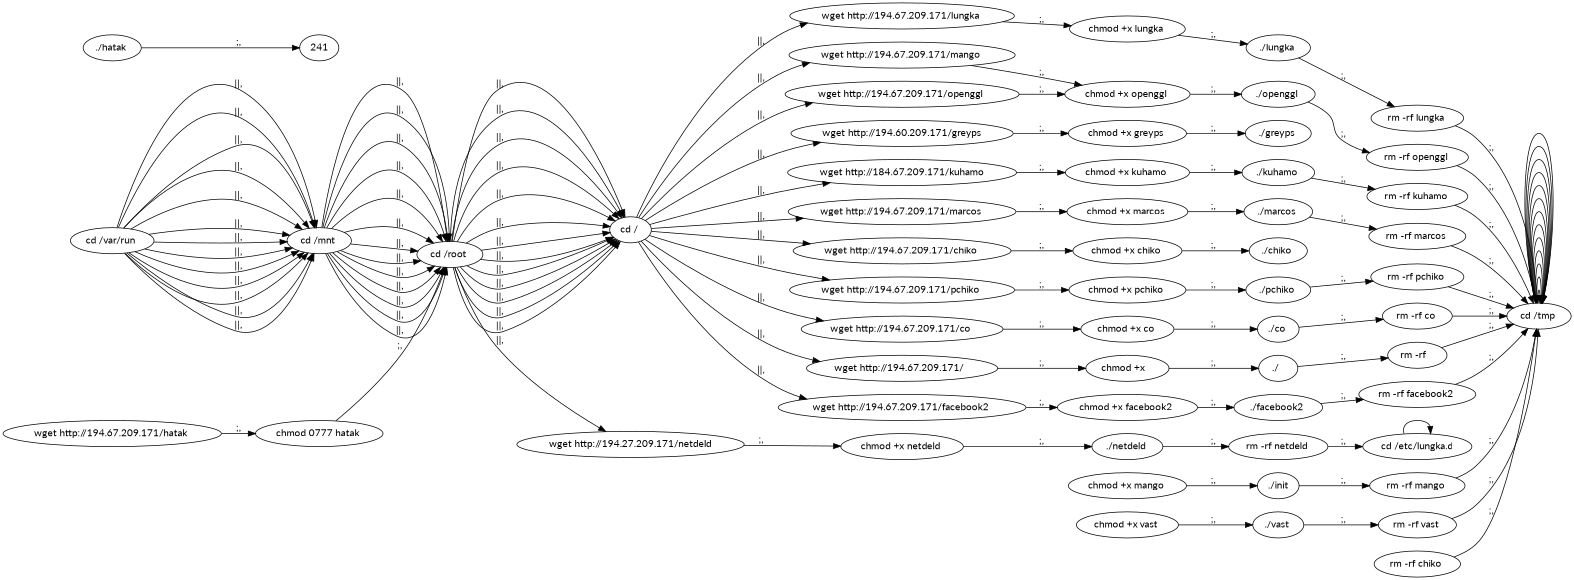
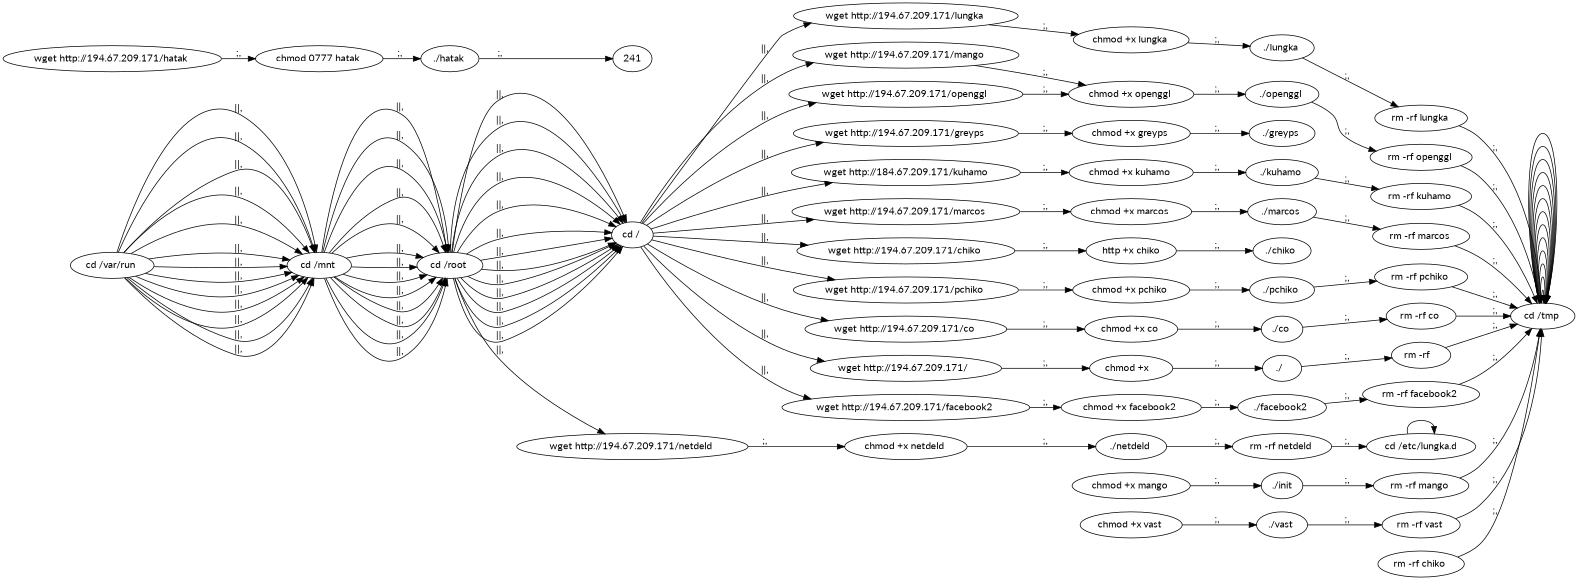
node "wget http://194.60.209.171/greyps": label "wget http://194.60.209.171/greyps" -> "wget http://194.67.209.171/greyps"
node "chmod +x chiko": label "chmod +x chiko" -> "http +x chiko"
edge "chmod 0777 hatak" -> "cd /root": now "chmod 0777 hatak" -> "./hatak"
node "wget http://194.27.209.171/netdeld": label "wget http://194.27.209.171/netdeld" -> "wget http://194.67.209.171/netdeld"
